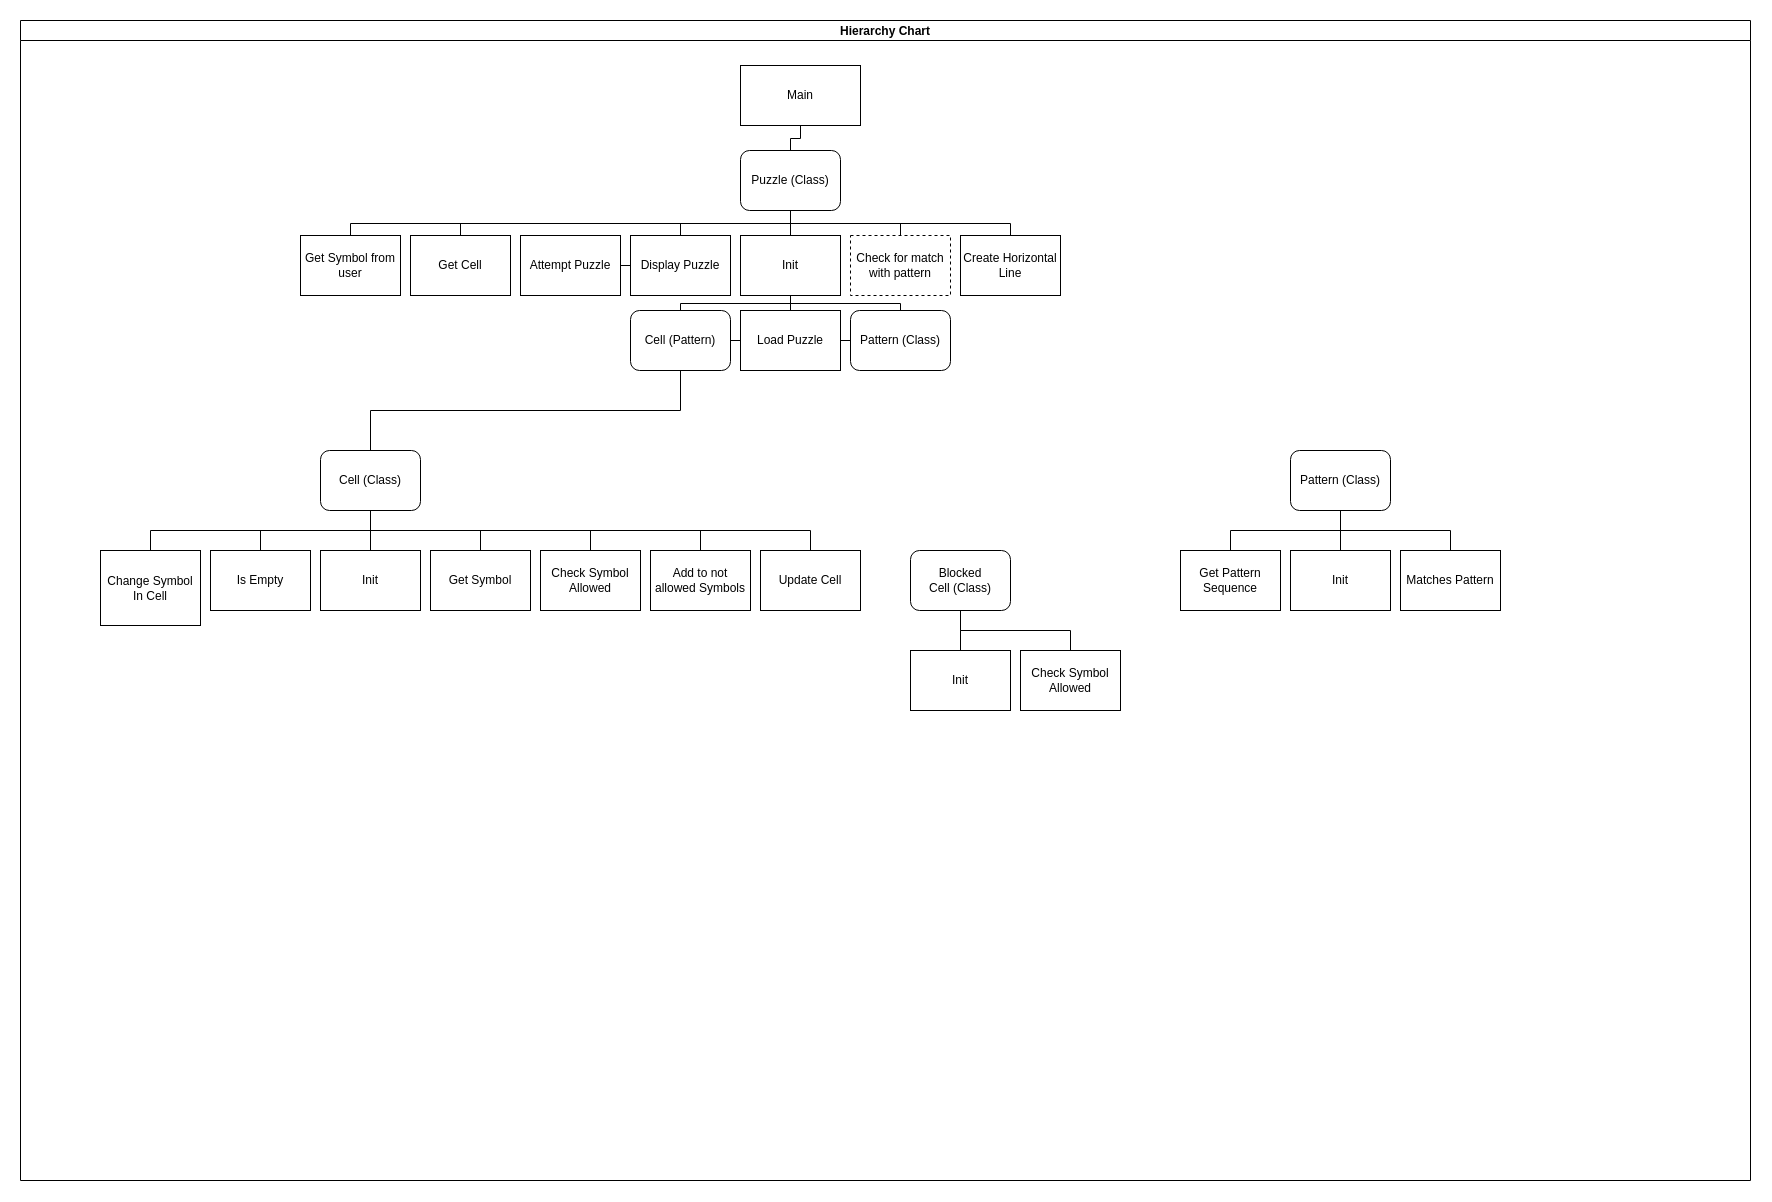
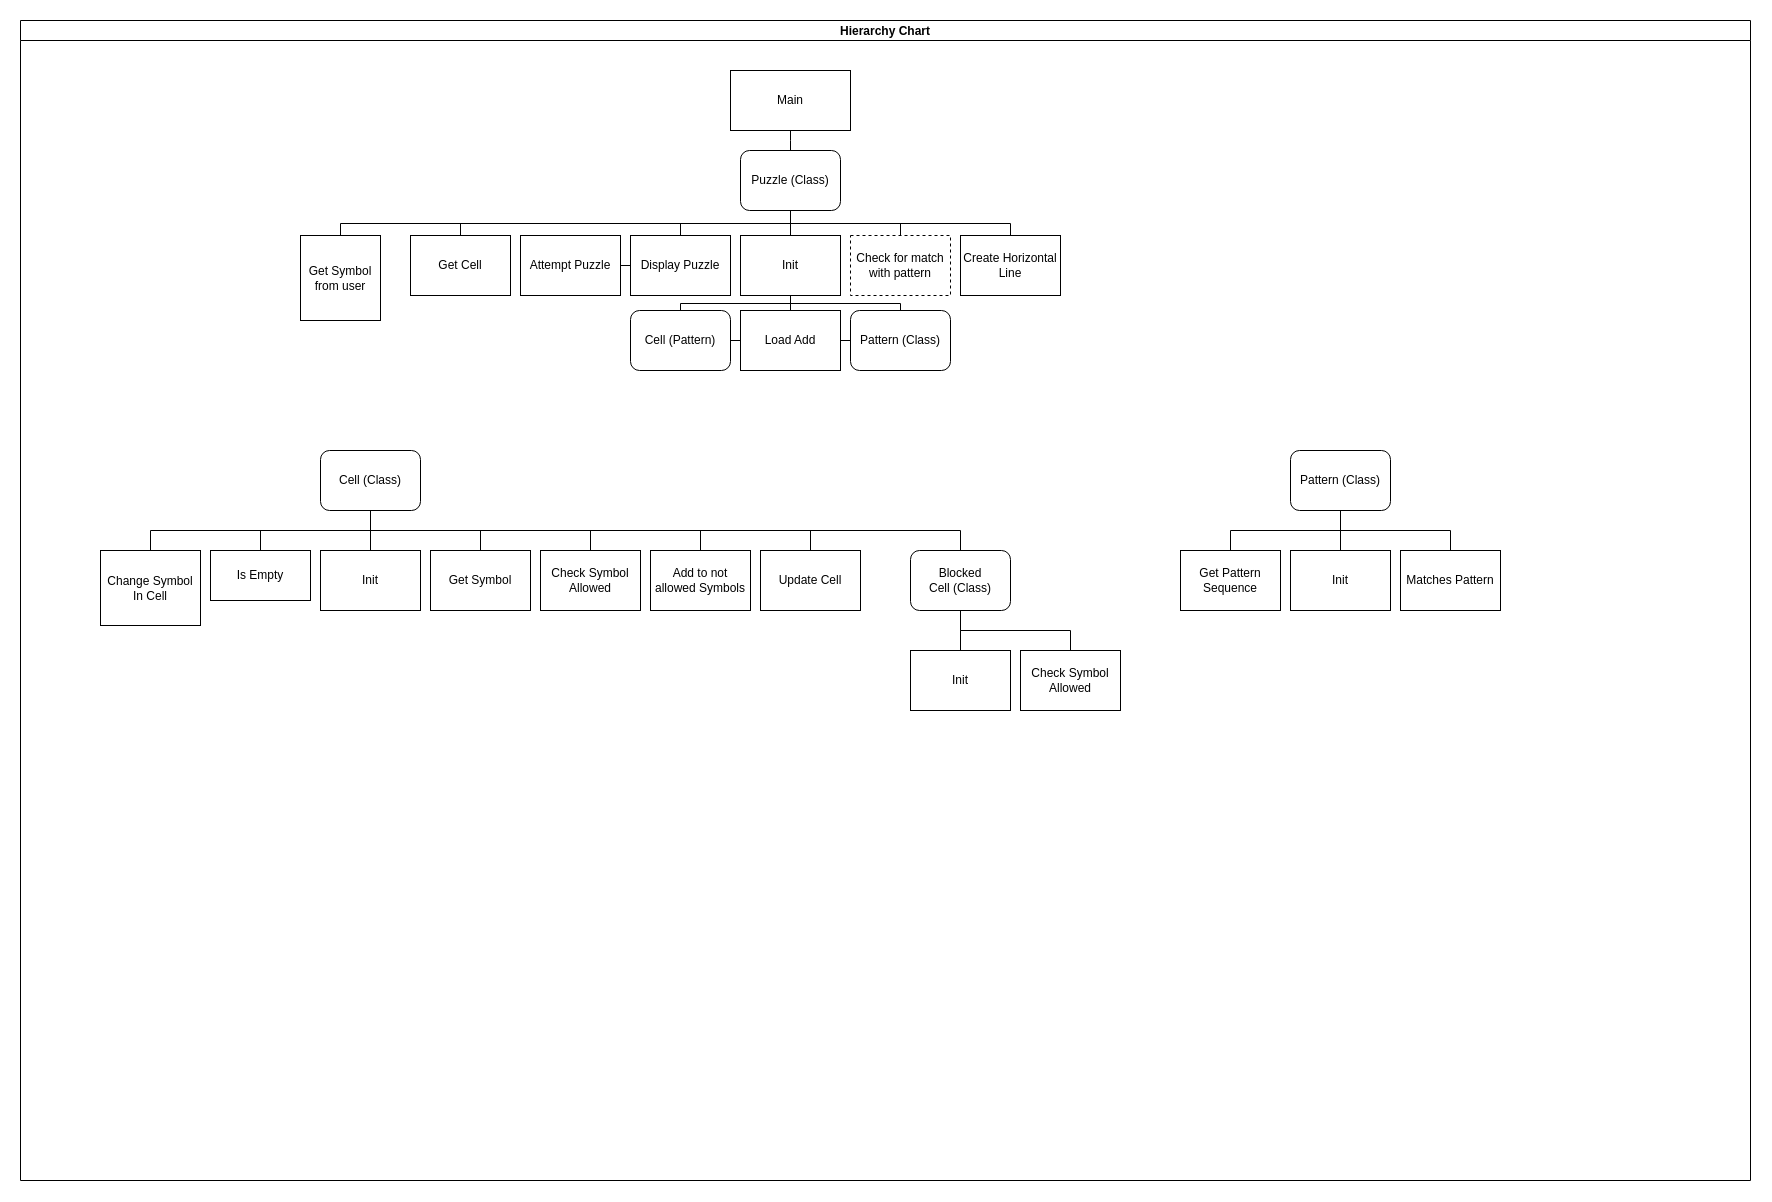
node "Main": moved (801, 96) -> (791, 101)
node "Get Symbol from user": size 100x60 -> 80x85
node "Load Puzzle": label "Load Puzzle" -> "Load Add"
edge "Cell (Pattern)" -- "Cell (Class)": now "Blocked Cell (Class)" -- "Cell (Class)"
node "Is Empty": size 100x60 -> 100x50
